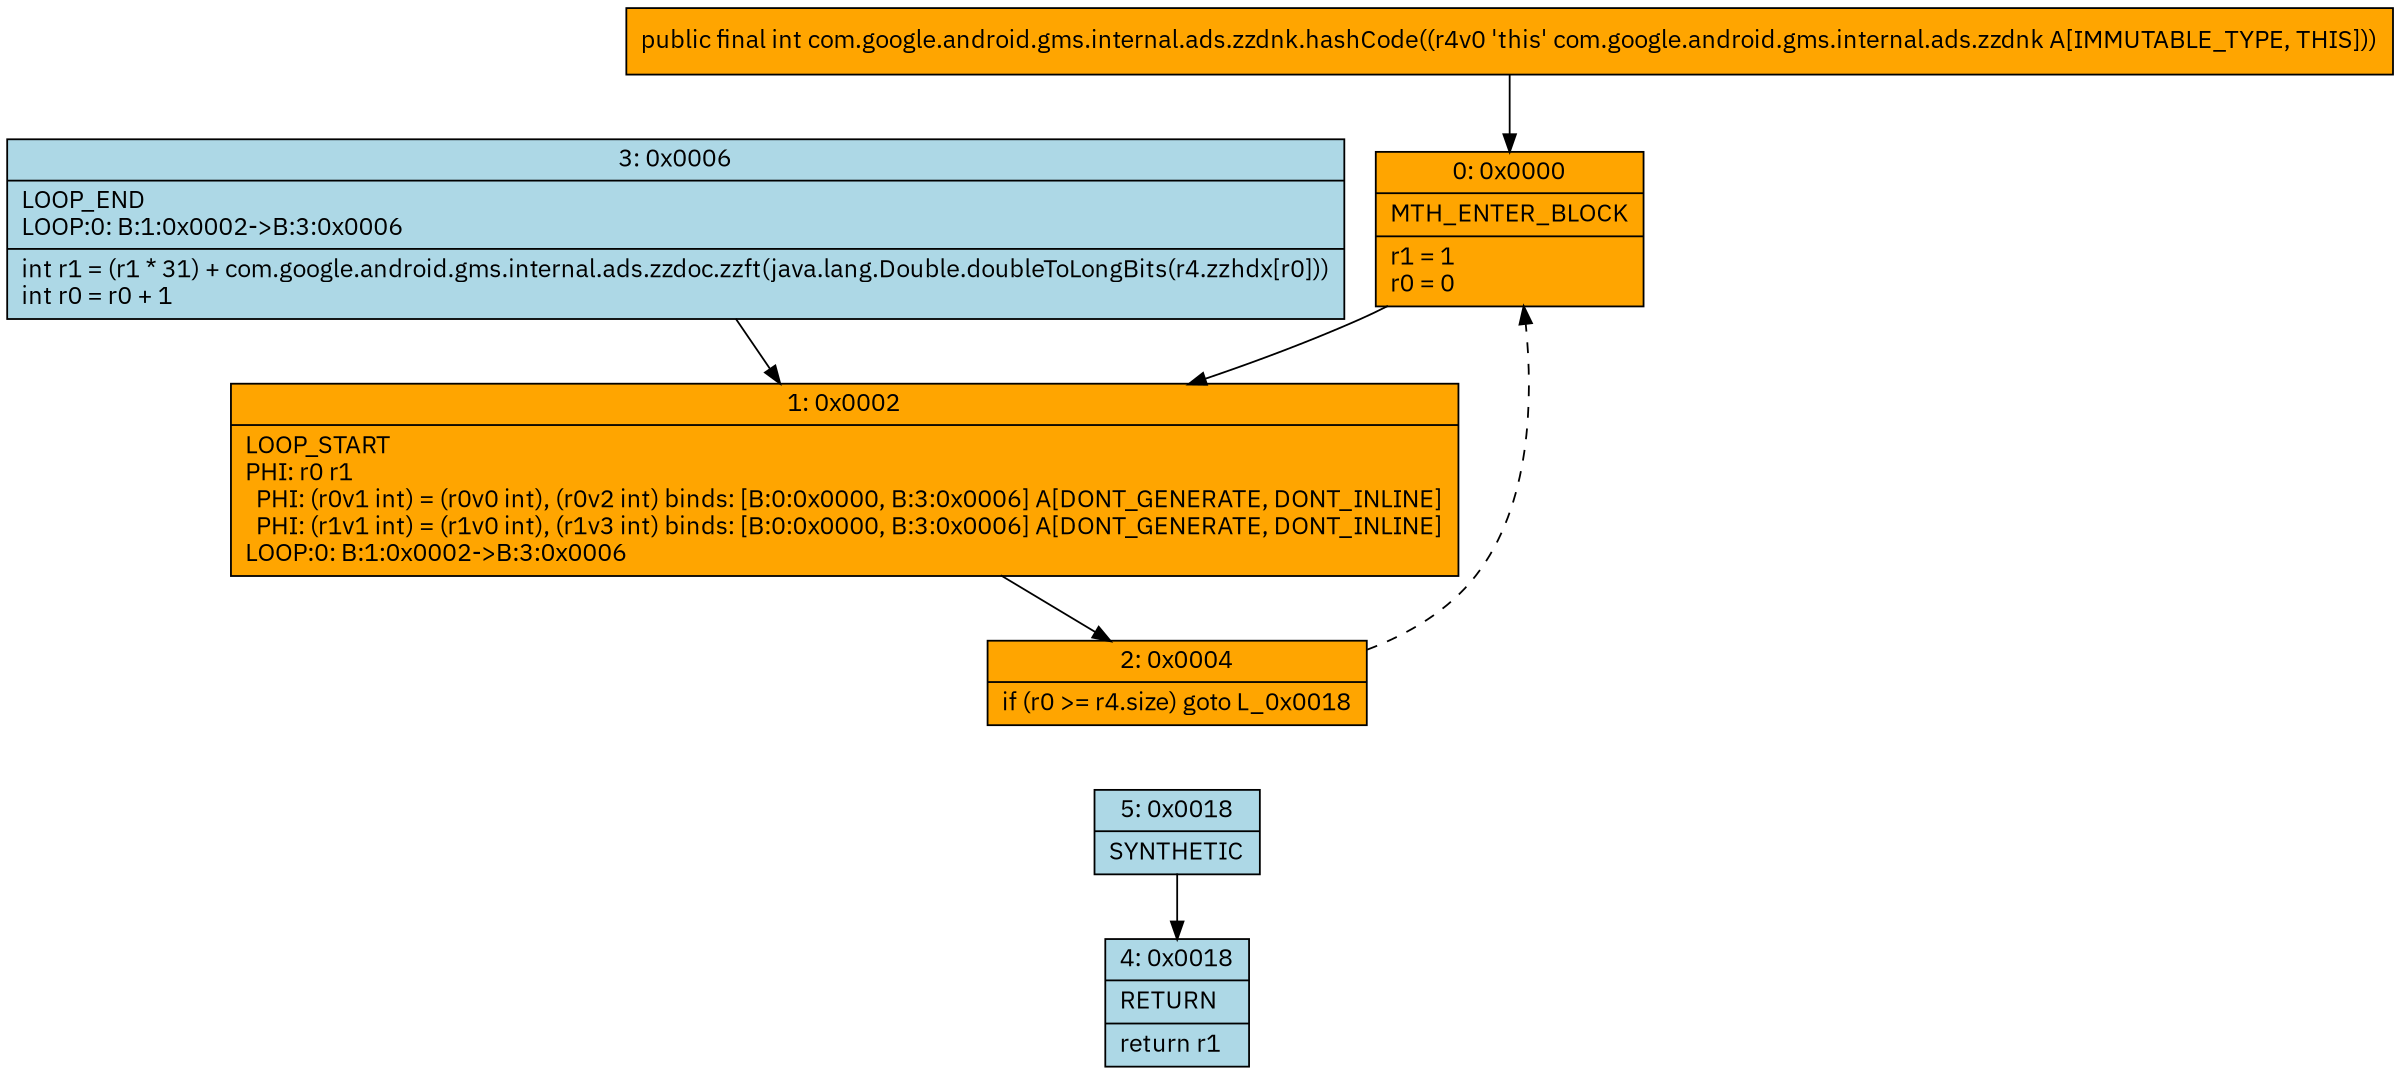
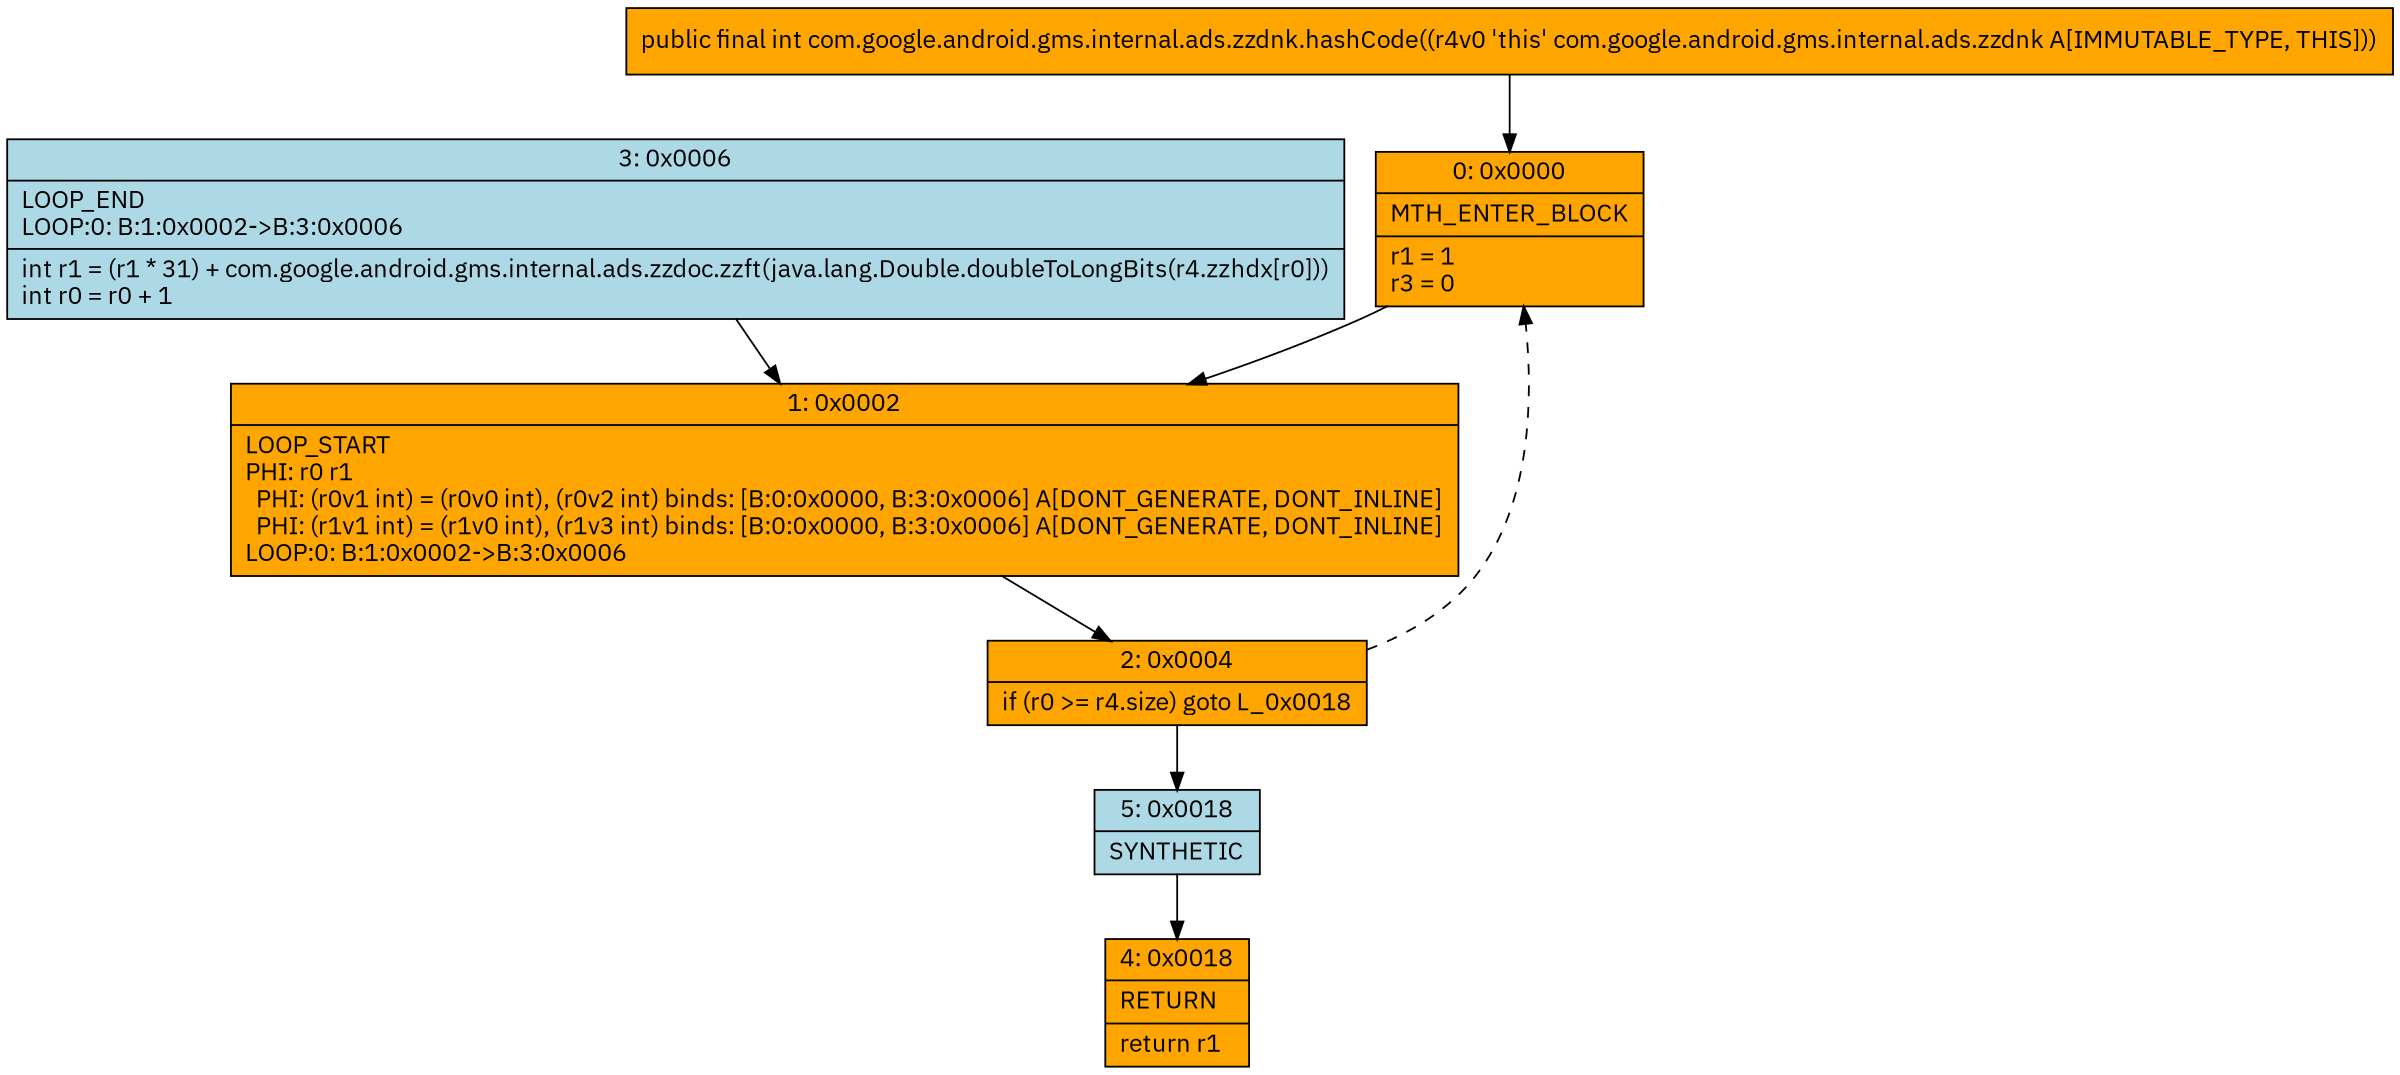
node "0: 0x0000": text "r0 = 0" -> "r3 = 0"
edge "2: 0x0004" -> "5: 0x0018": added
node "4: 0x0018": fillcolor lightblue -> orange
